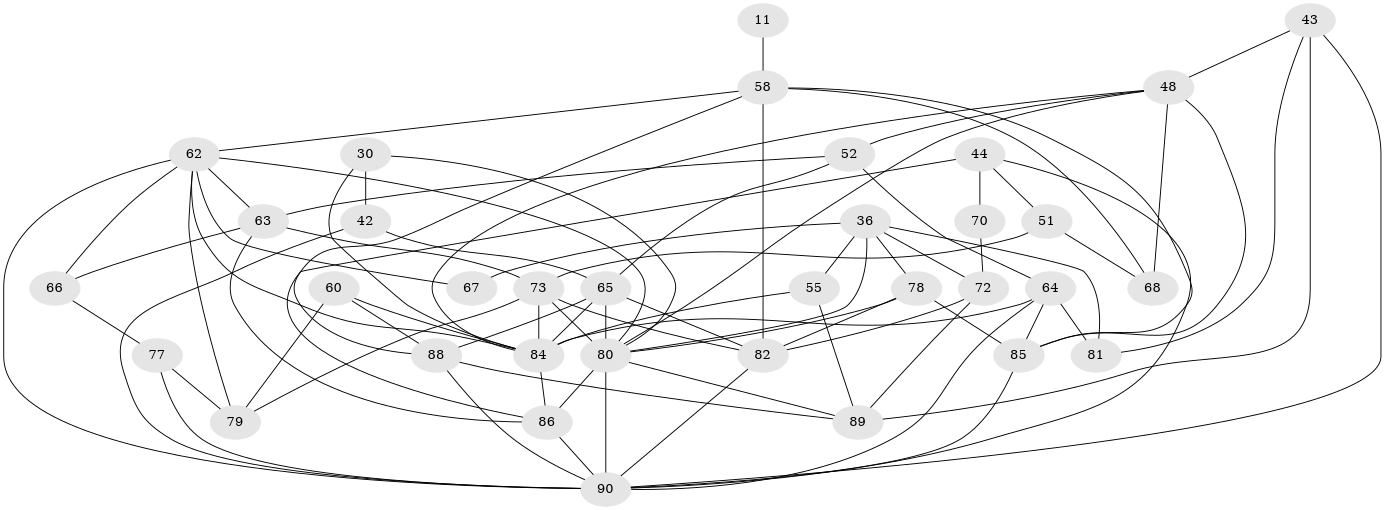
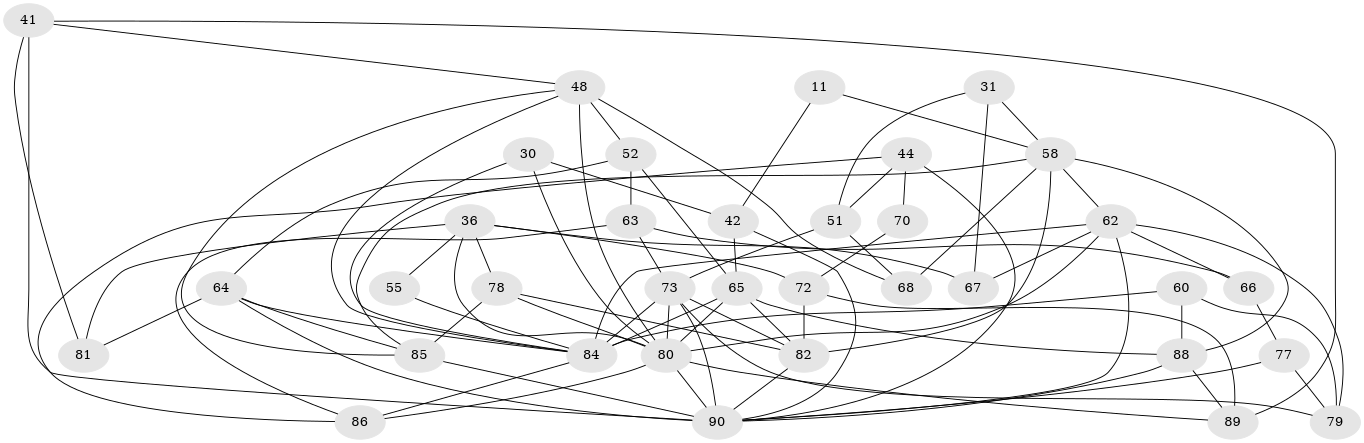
node "43": label "43" -> "41"
node "31": added
edge "11" -- "42": added
edge "62" -- "63": removed
edge "55" -- "89": removed
edge "86" -- "90": now "73" -- "90"
